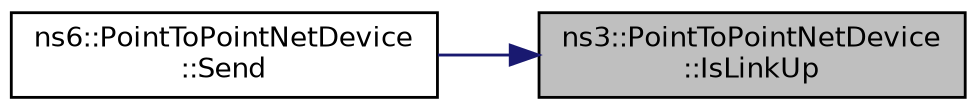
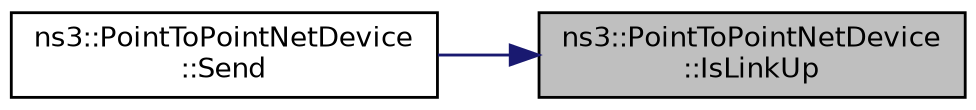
node "ns6::PointToPointNetDevice ::Send": label "ns6::PointToPointNetDevice ::Send" -> "ns3::PointToPointNetDevice ::Send"
